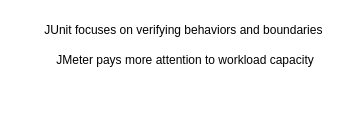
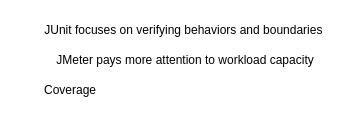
node "Coverage": added
